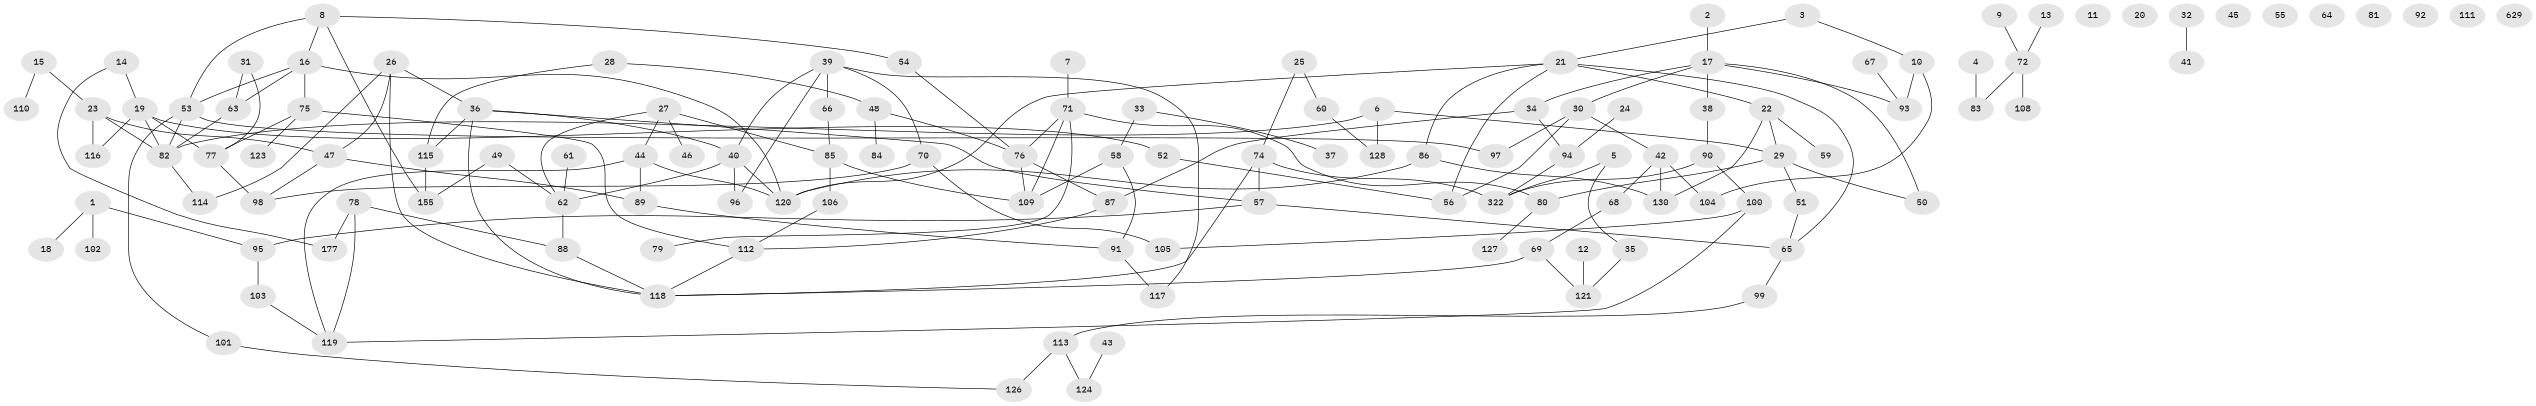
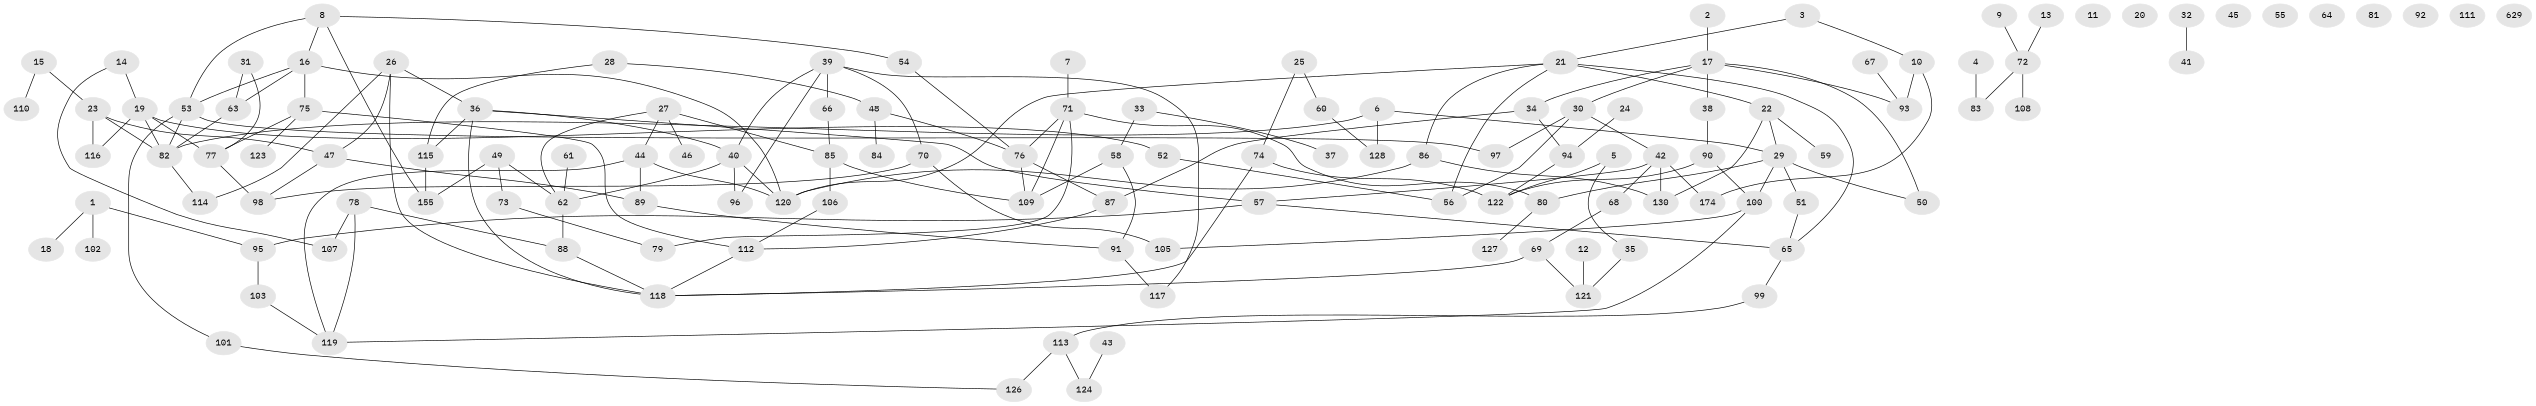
edge "29" -- "100": added
edge "74" -- "57": now "42" -- "57"
node "73": added
node "322": label "322" -> "122"
node "104": label "104" -> "174"
node "177": label "177" -> "107"
